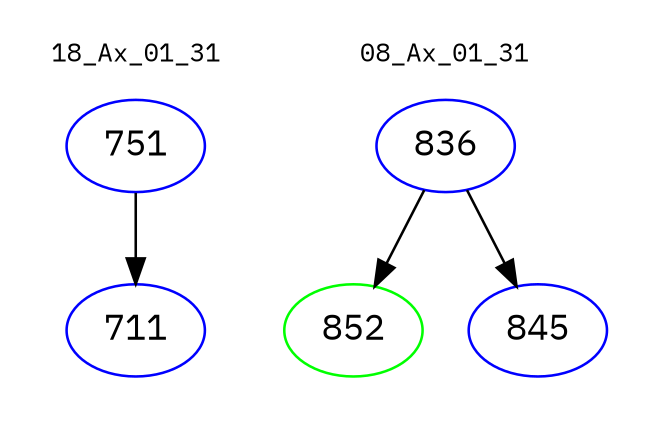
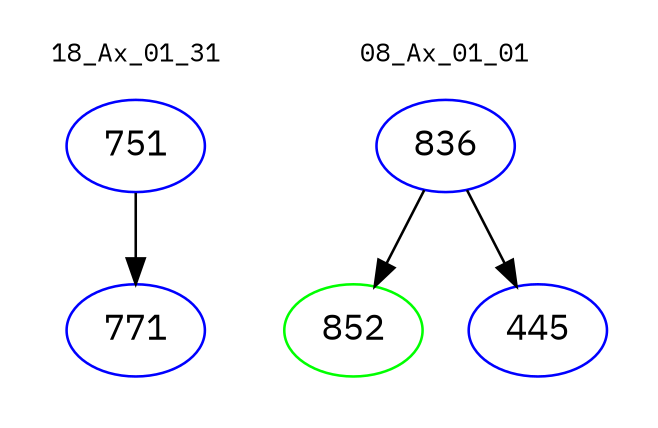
cluster "08_Ax_01_31": label "08_Ax_01_31" -> "08_Ax_01_01"
node "711": label "711" -> "771"
node "845": label "845" -> "445"
